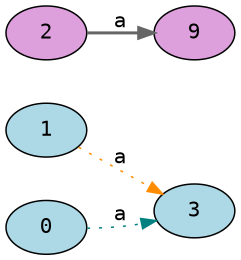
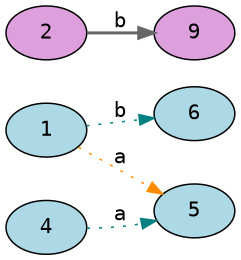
edge "2" -> "9": label "a" -> "b"
node "6": added
node "3": label "3" -> "5"
node "0": label "0" -> "4"
